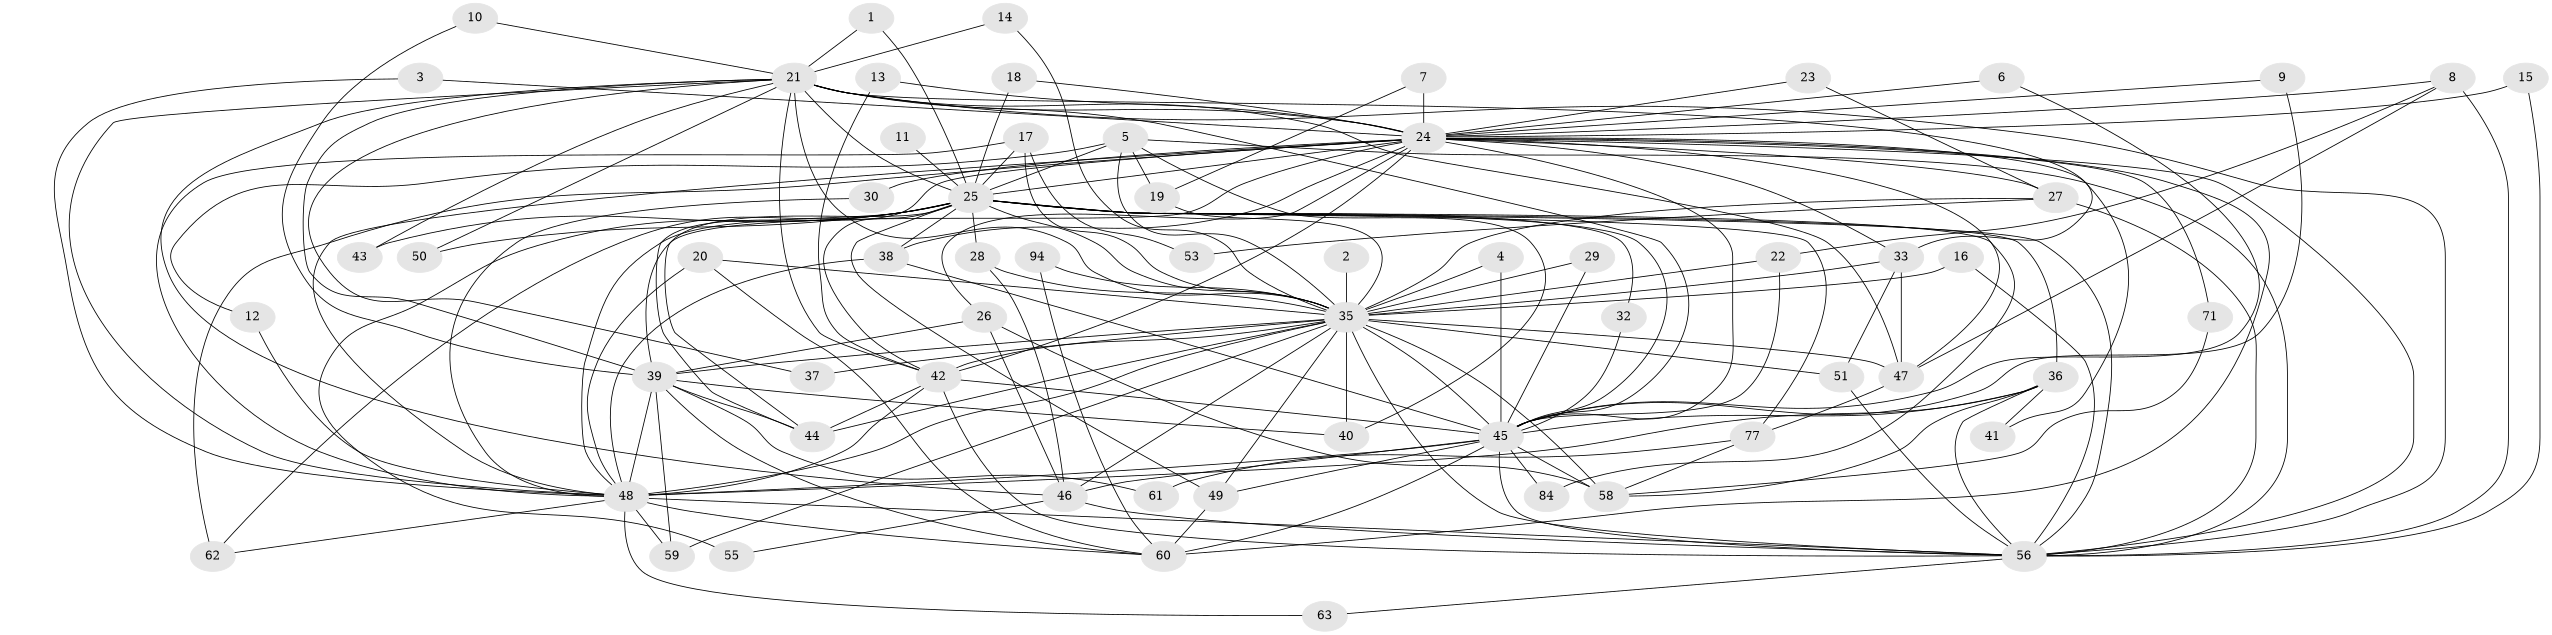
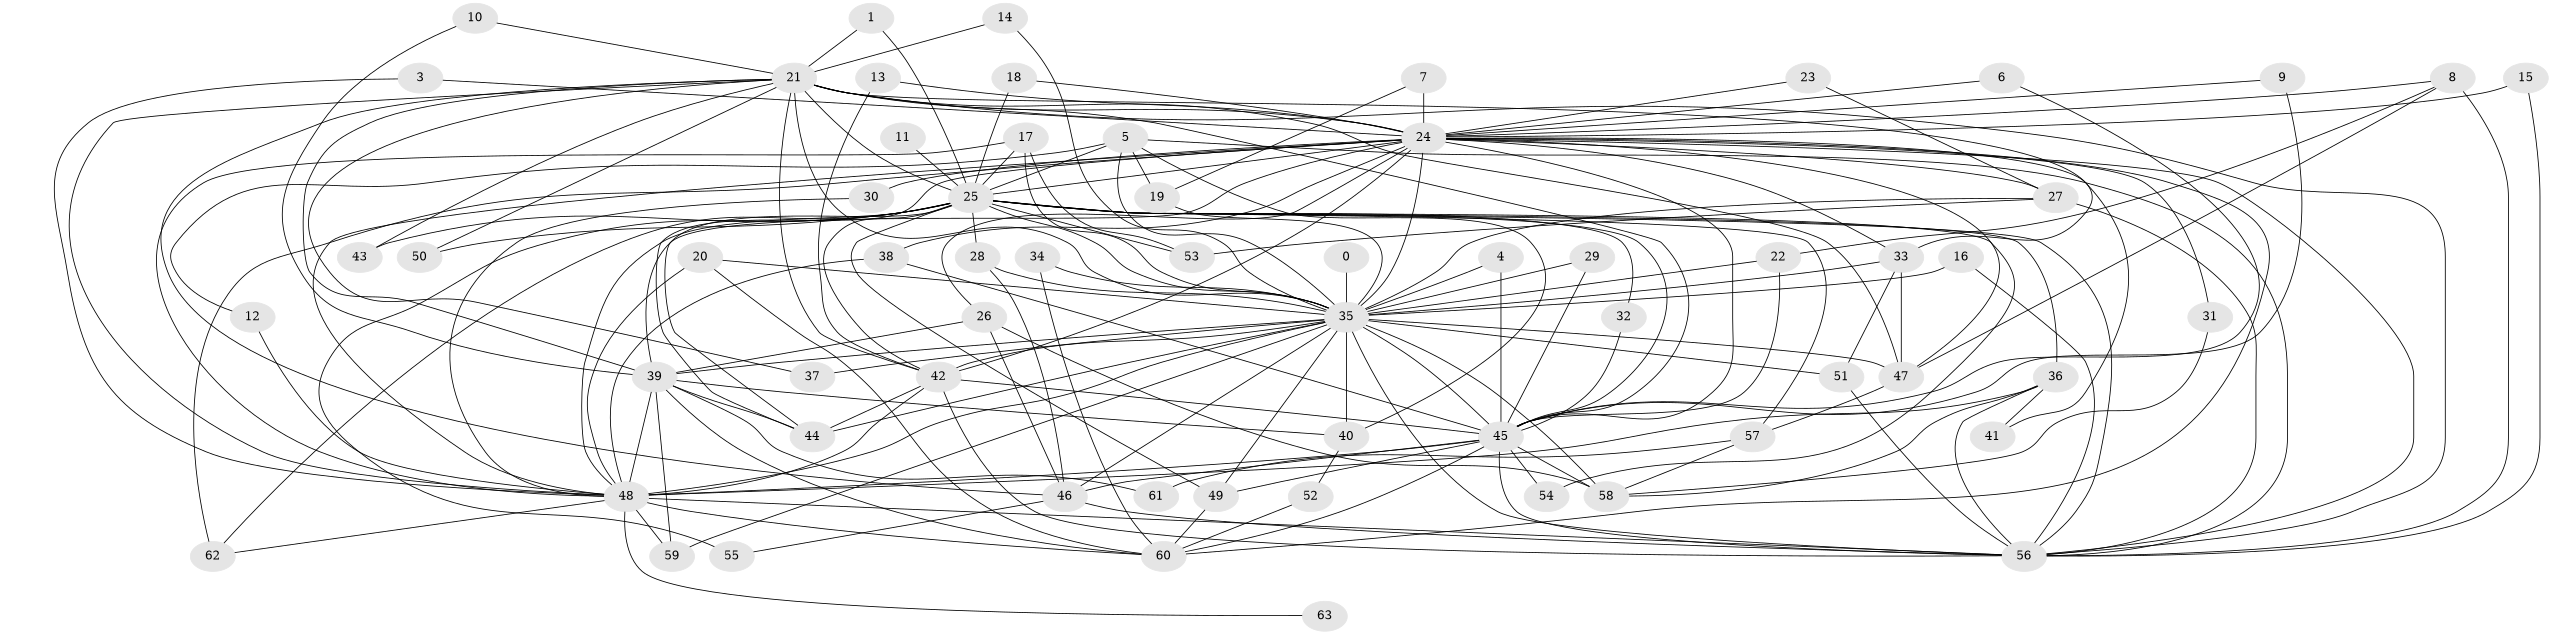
edge "25" -- "38": now "25" -- "53"
edge "24" -- "35": added
node "94": label "94" -> "34"
node "2": label "2" -> "0"
node "71": label "71" -> "31"
edge "36" -- "45": removed
node "77": label "77" -> "57"
node "52": added
node "84": label "84" -> "54"
edge "56" -- "63": removed
